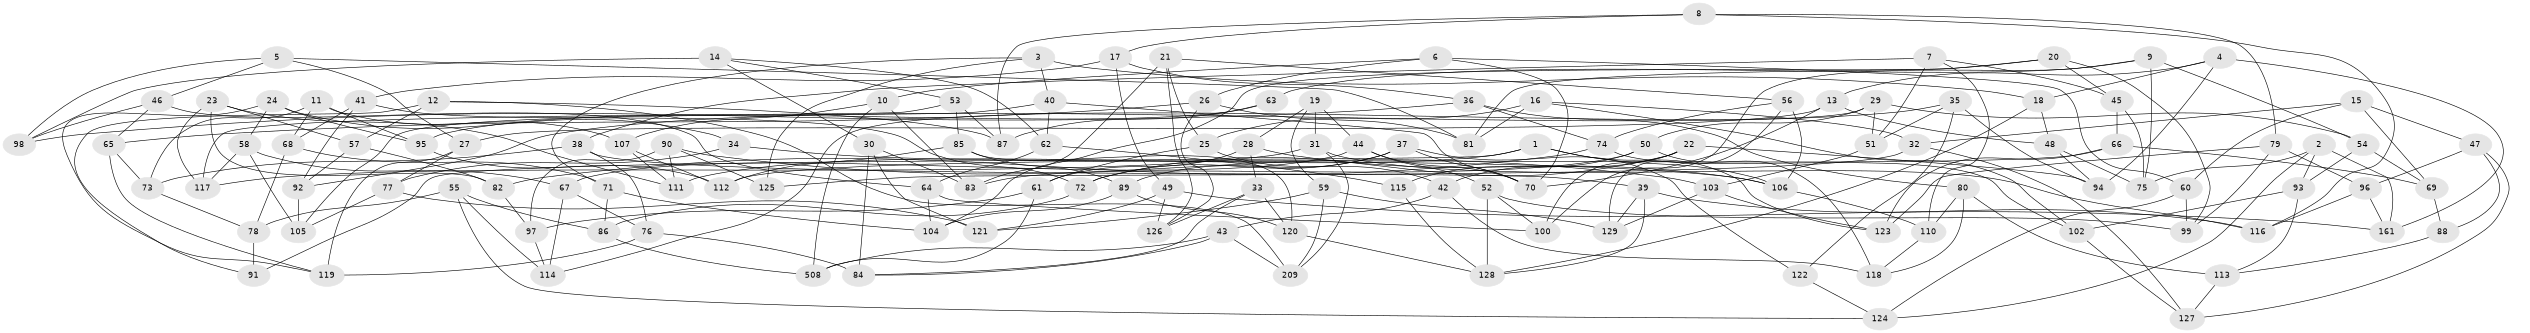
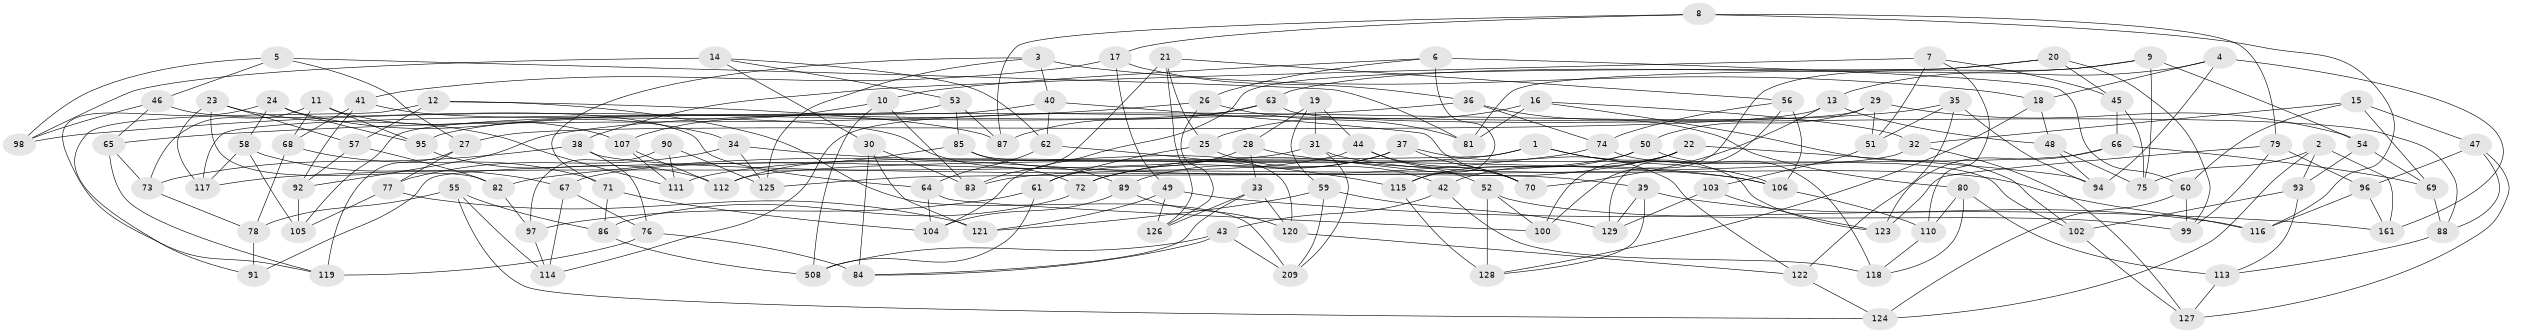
edge "6" -- "70": now "6" -- "115"
edge "63" -- "88": added
edge "34" -- "125": added
edge "90" -- "103": removed
edge "120" -- "128": now "120" -- "122"
